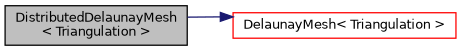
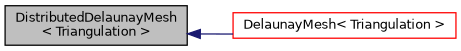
edge "DistributedDelaunayMesh < Triangulation >" -> "DelaunayMesh< Triangulation >": reversed
